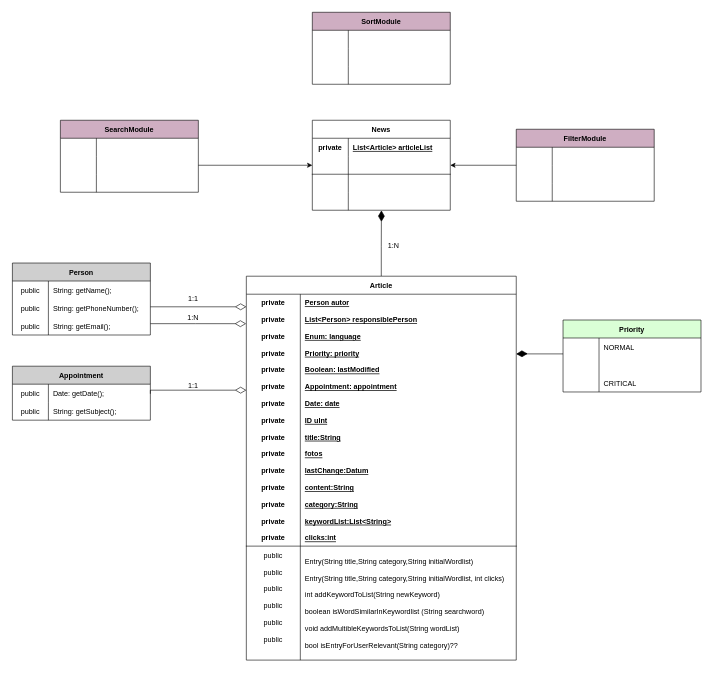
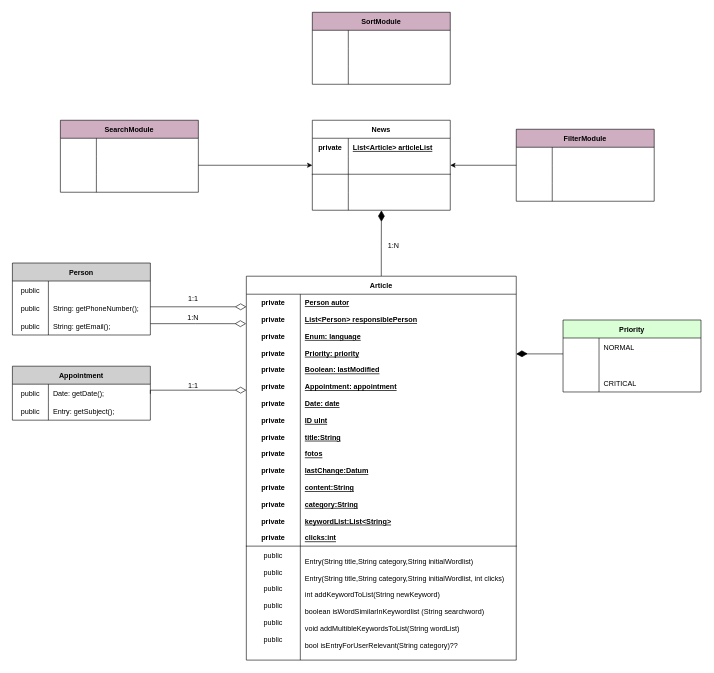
node "String: getName();": removed
node "String: getSubject();": label "String: getSubject();" -> "Entry: getSubject();"
